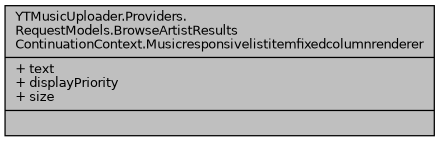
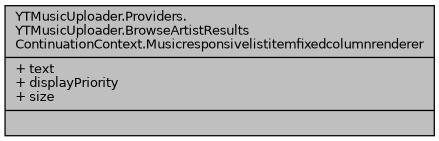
node "YTMusicUploader.Providers.": text "RequestModels.BrowseArtistResults" -> "YTMusicUploader.BrowseArtistResults"
